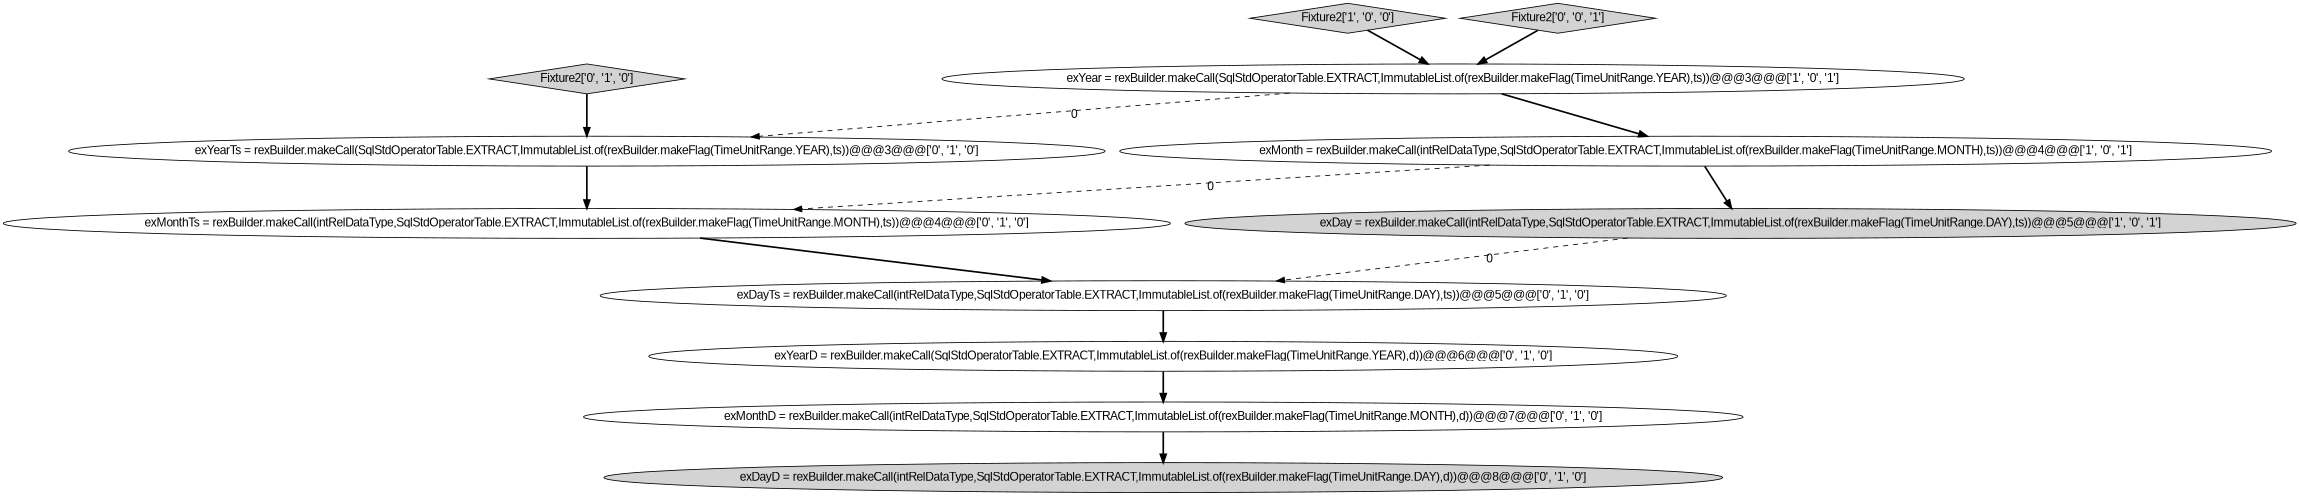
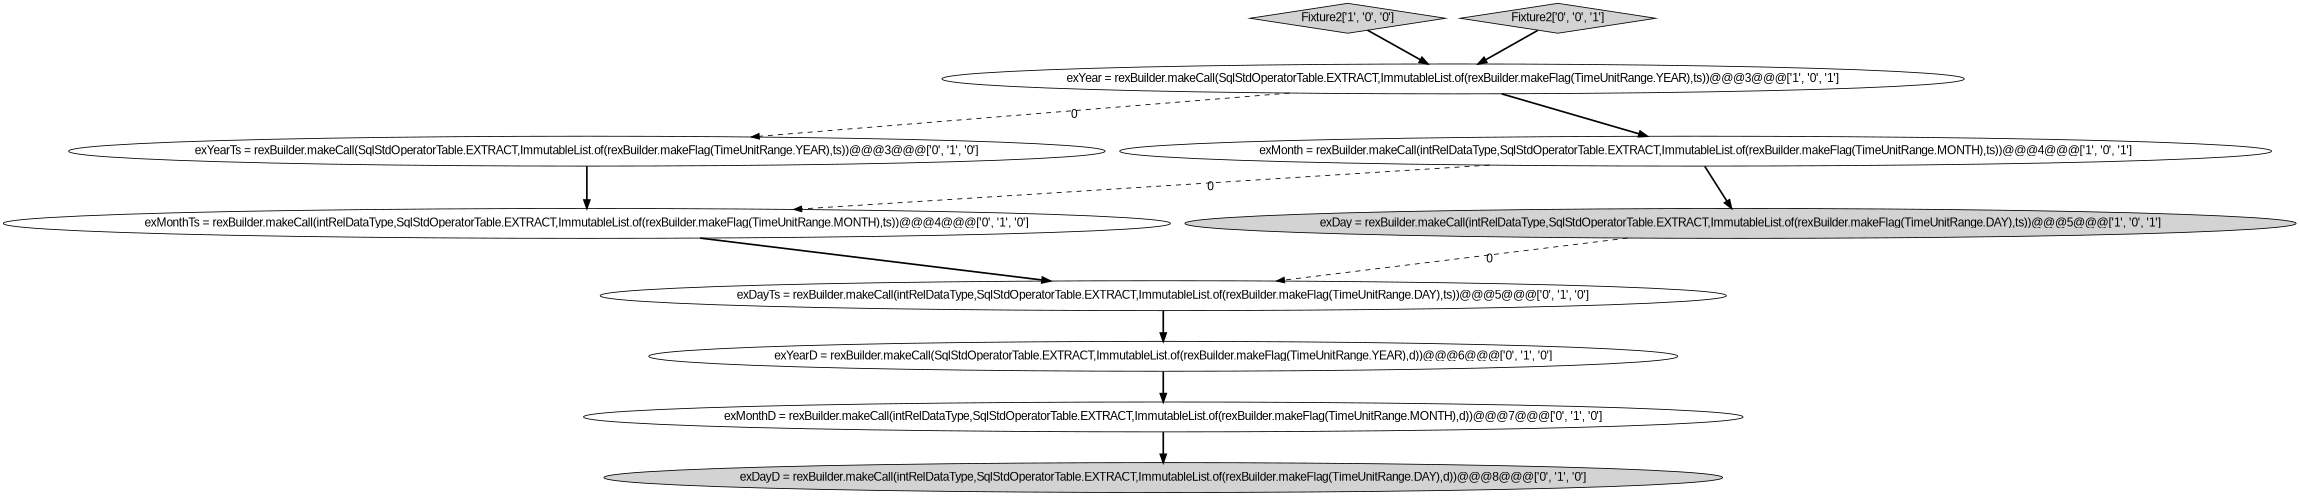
node "Fixture2['0', '1', '0']": removed
